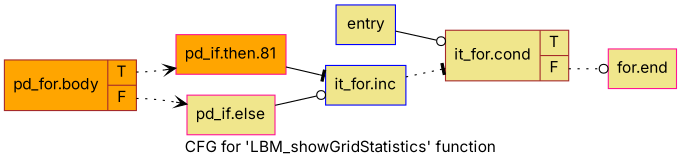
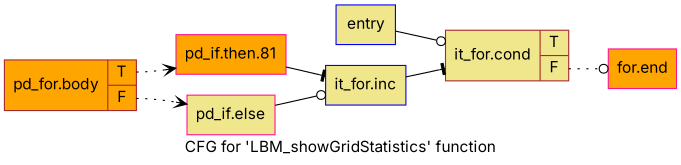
node "for.end": fillcolor khaki -> orange
edge "it_for.inc" -> "it_for.cond": style dotted -> solid
